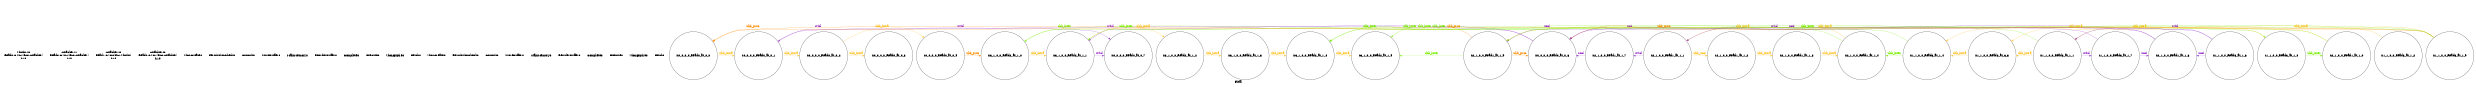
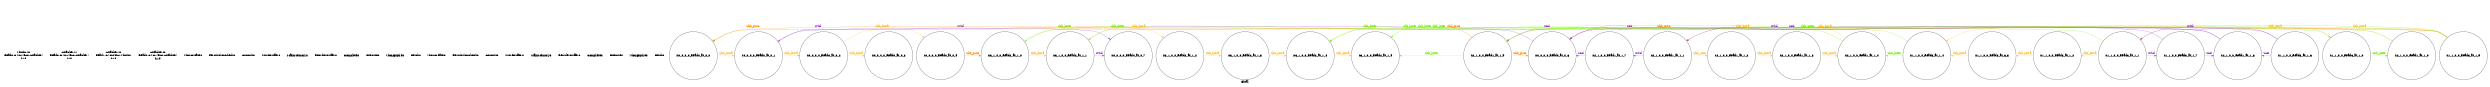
edge "n0_0_0_0_Read0_at_0_6" -> "n3_1_0_0_Read2_at_1_1": removed, label "uvicl"
edge "n0_0_0_0_Read0_at_0_1" -> "n0_0_0_0_Read0_at_0_2": color goldenrod1 -> chartreuse2
edge "n1_1_0_0_Read3_at_1_1" -> "n1_1_0_0_Read3_at_6_3": now "n1_1_0_0_Read3_at_1_1" -> "n1_1_0_0_Read3_at_1_2"
